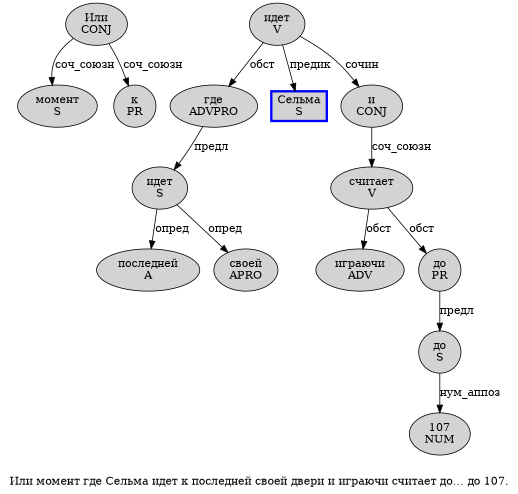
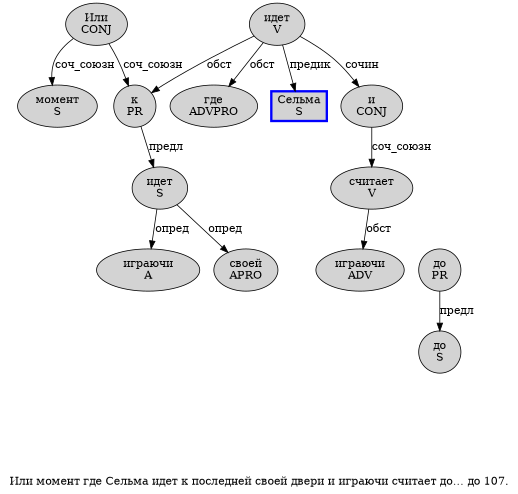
edge "идет V" -> "к PR": added, label "обст"
edge "где ADVPRO" -> "идет S": now "к PR" -> "идет S"
edge "считает V" -> "до PR": removed, label "обст"
node "последней A": label "последней A" -> "играючи A"
node "107 NUM": removed
